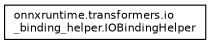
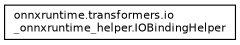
node "onnxruntime.transformers.io _binding_helper.IOBindingHelper": label "onnxruntime.transformers.io _binding_helper.IOBindingHelper" -> "onnxruntime.transformers.io _onnxruntime_helper.IOBindingHelper"
